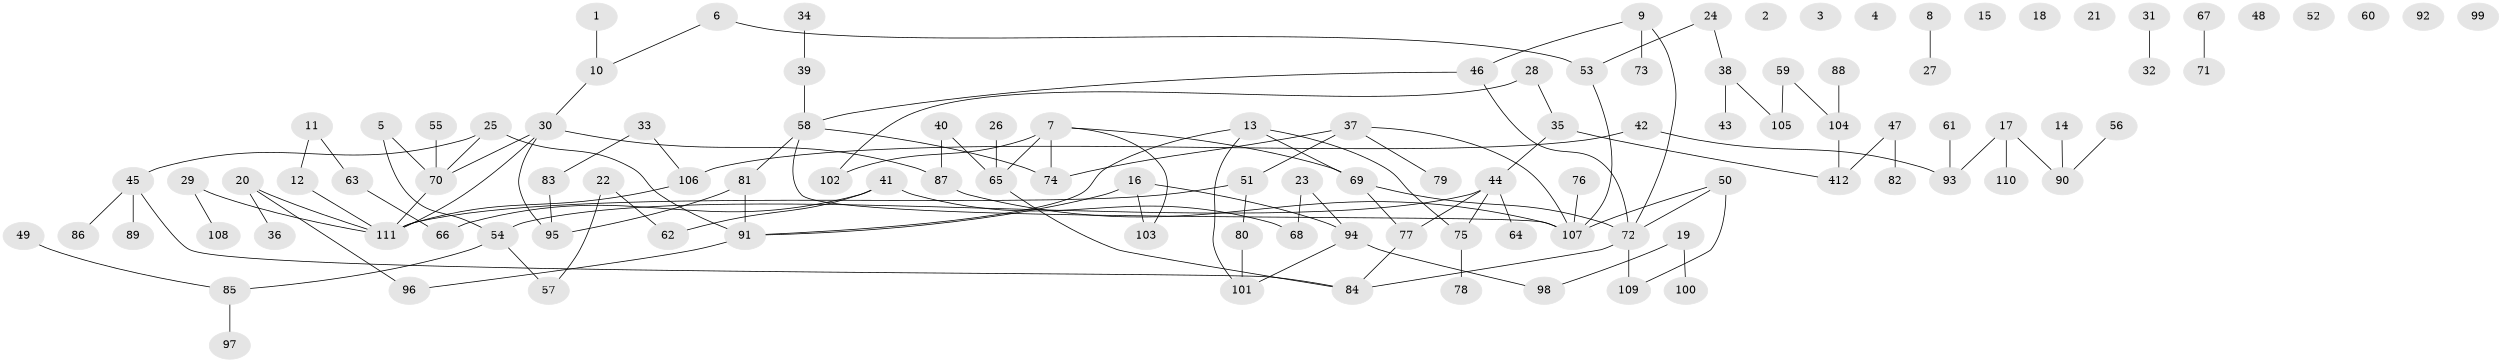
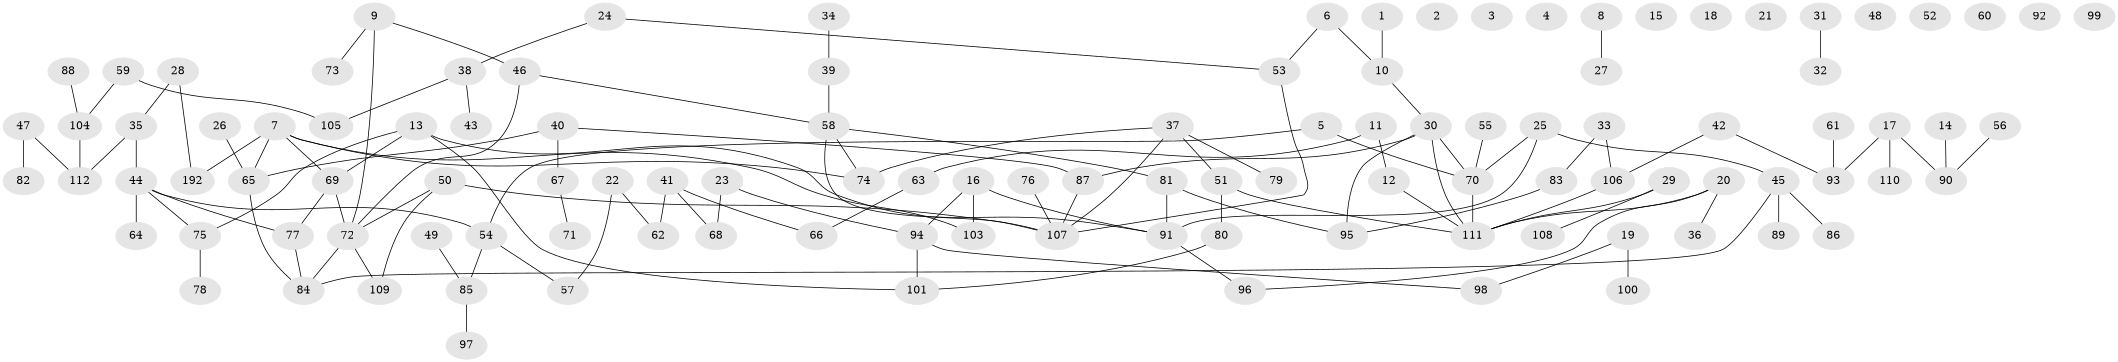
edge "40" -- "67": added
node "102": label "102" -> "192"
node "412": label "412" -> "112"
